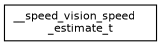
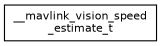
node "__speed_vision_speed _estimate_t": label "__speed_vision_speed _estimate_t" -> "__mavlink_vision_speed _estimate_t"
